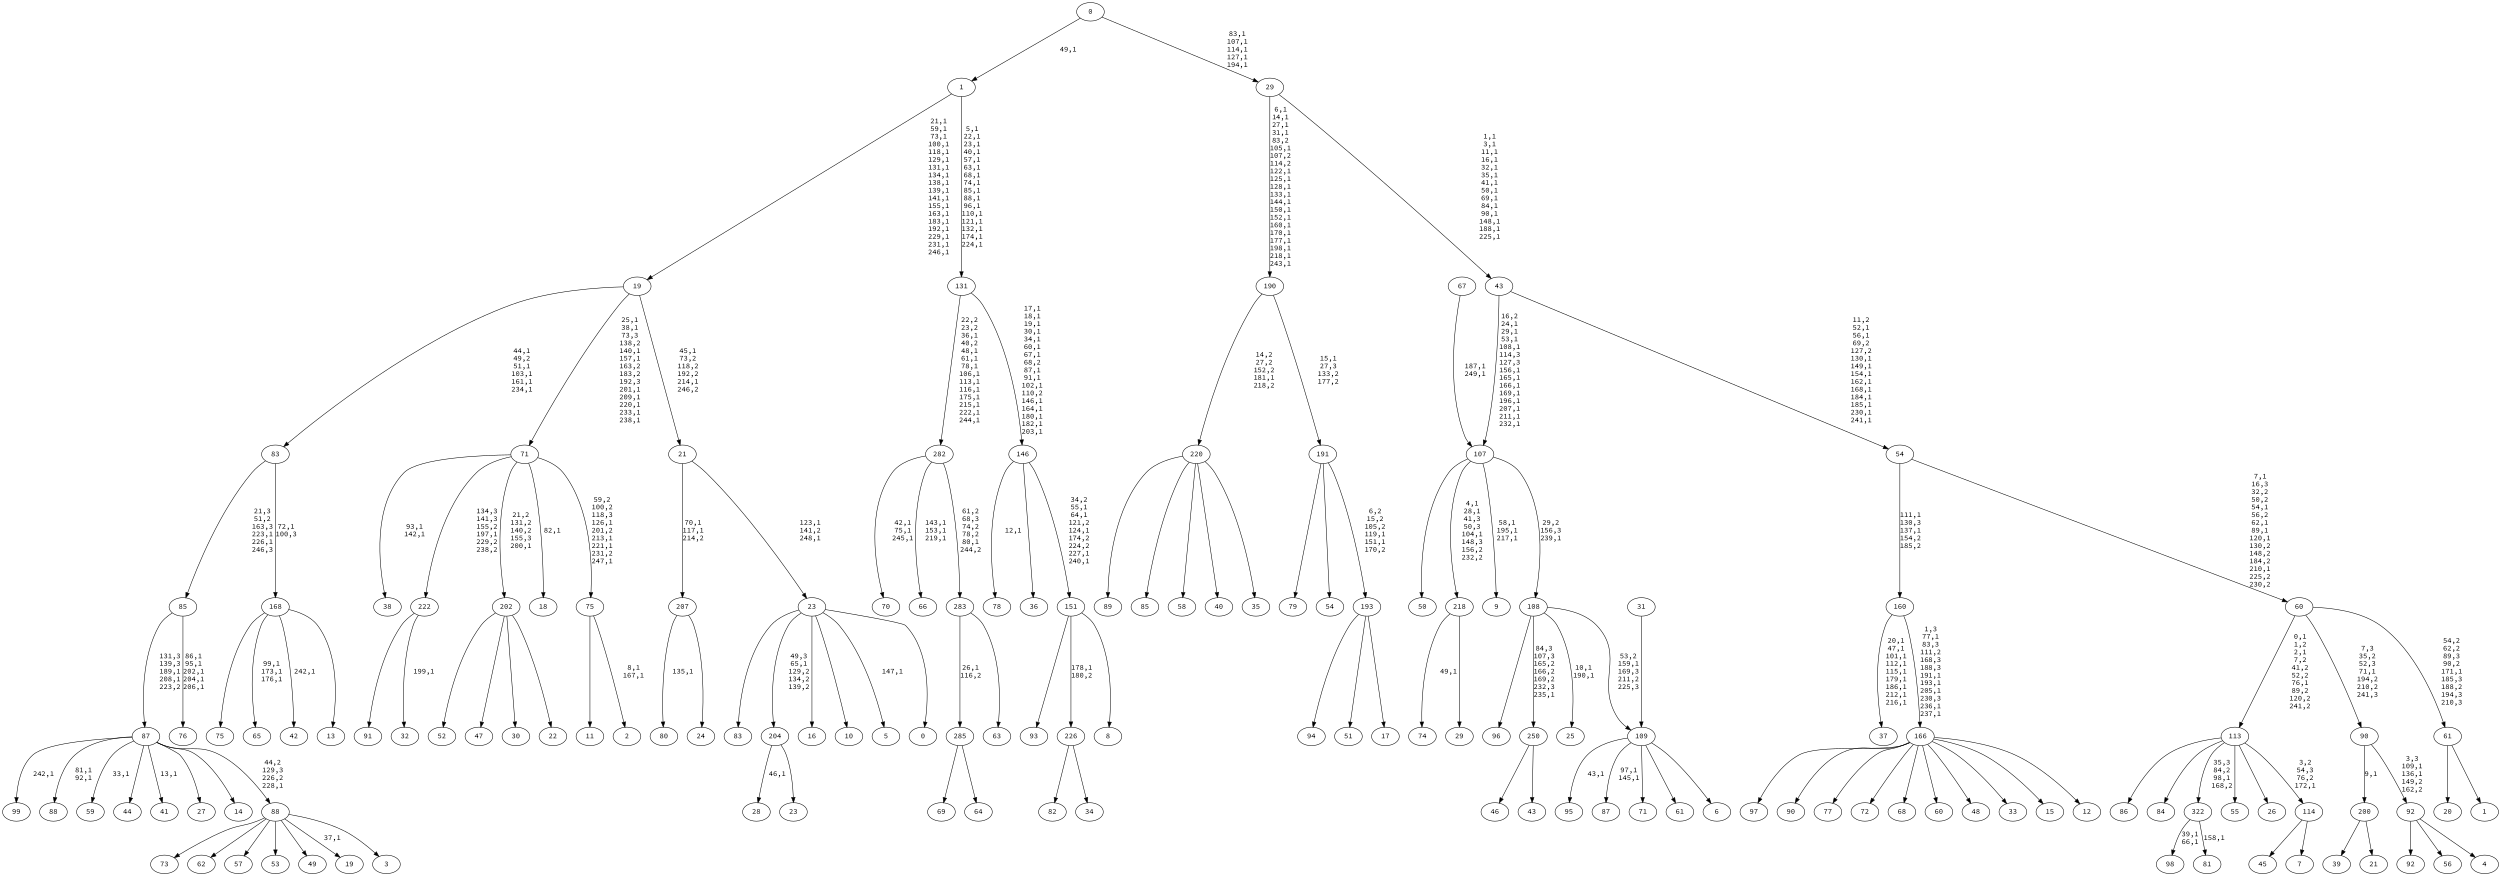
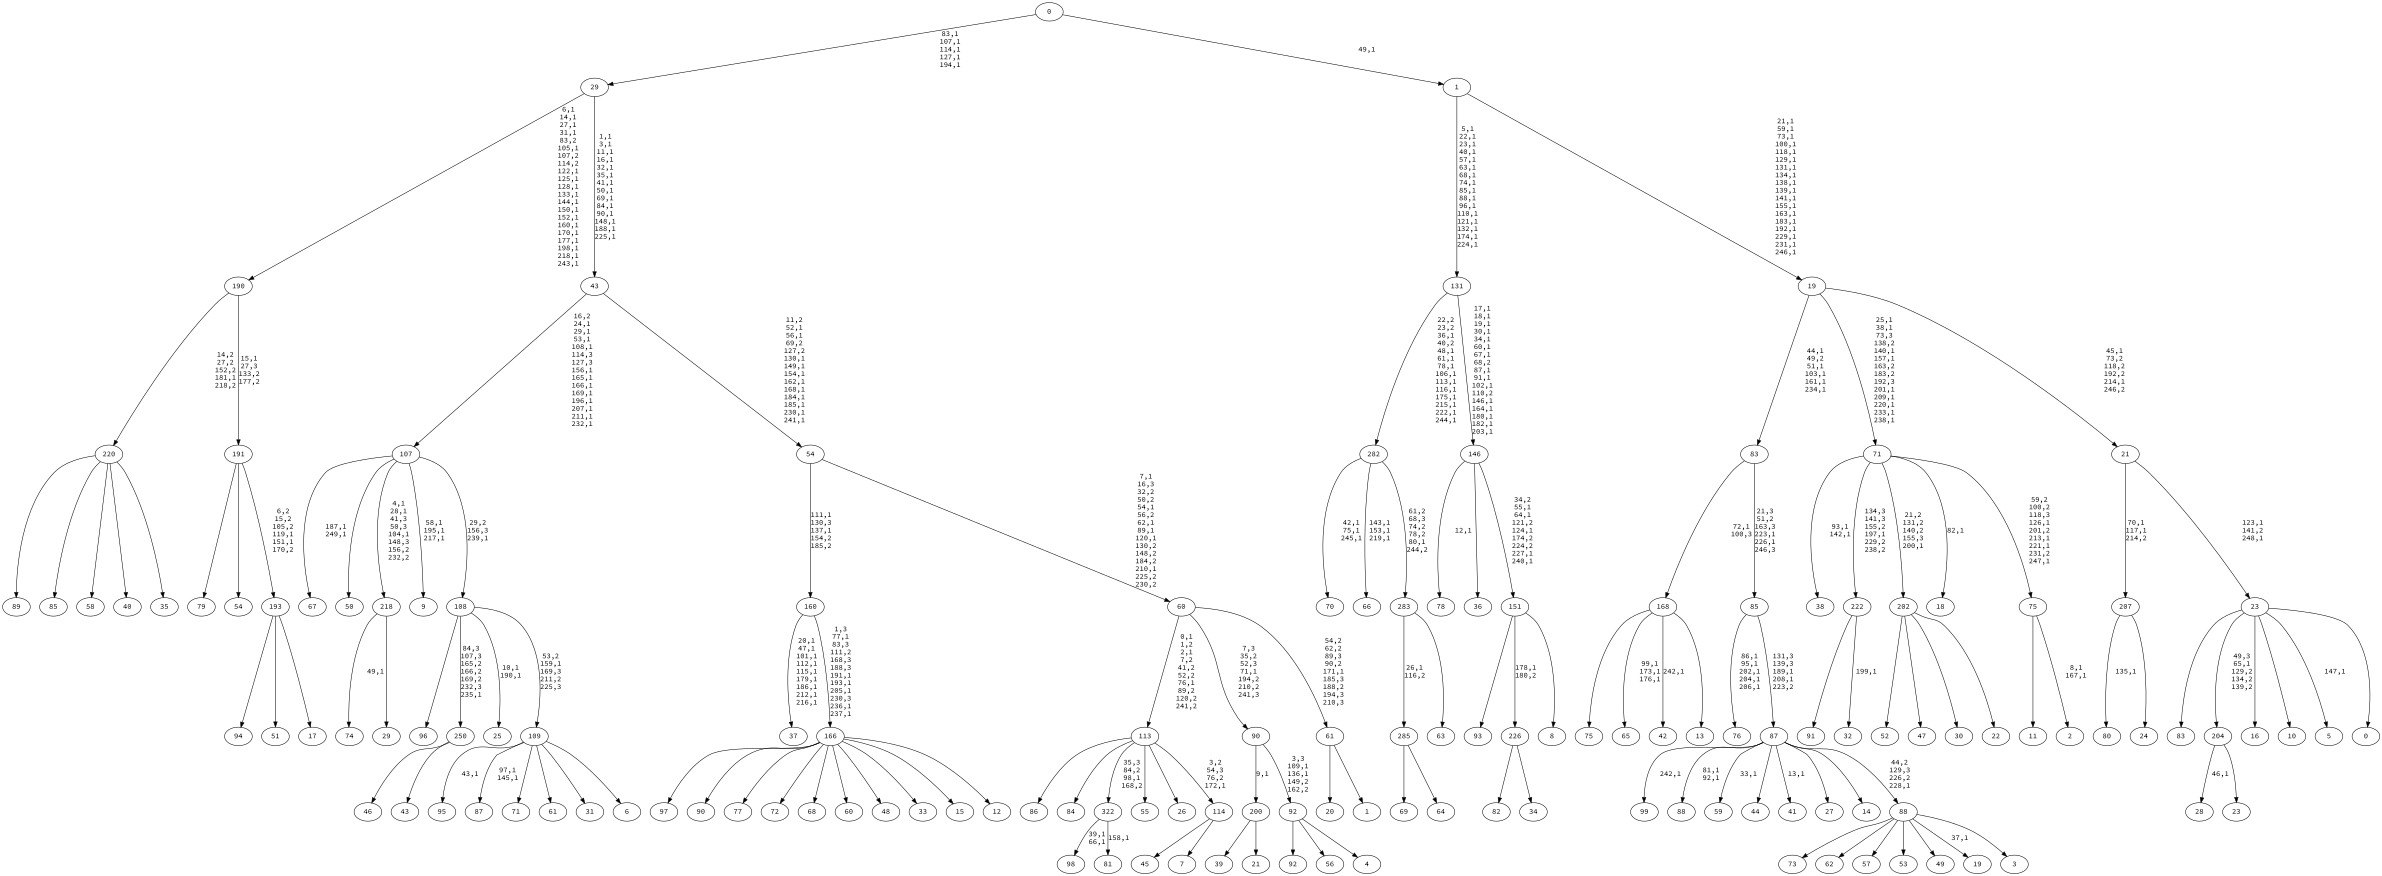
edge "67" -> "107": reversed
edge "31" -> "109": reversed
